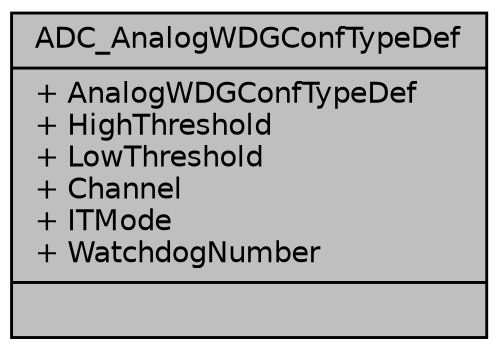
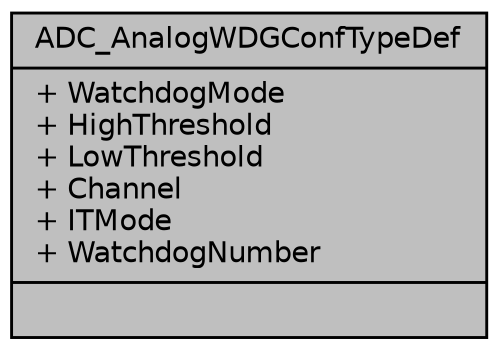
node "ADC_AnalogWDGConfTypeDef": text "+ AnalogWDGConfTypeDef" -> "+ WatchdogMode"
